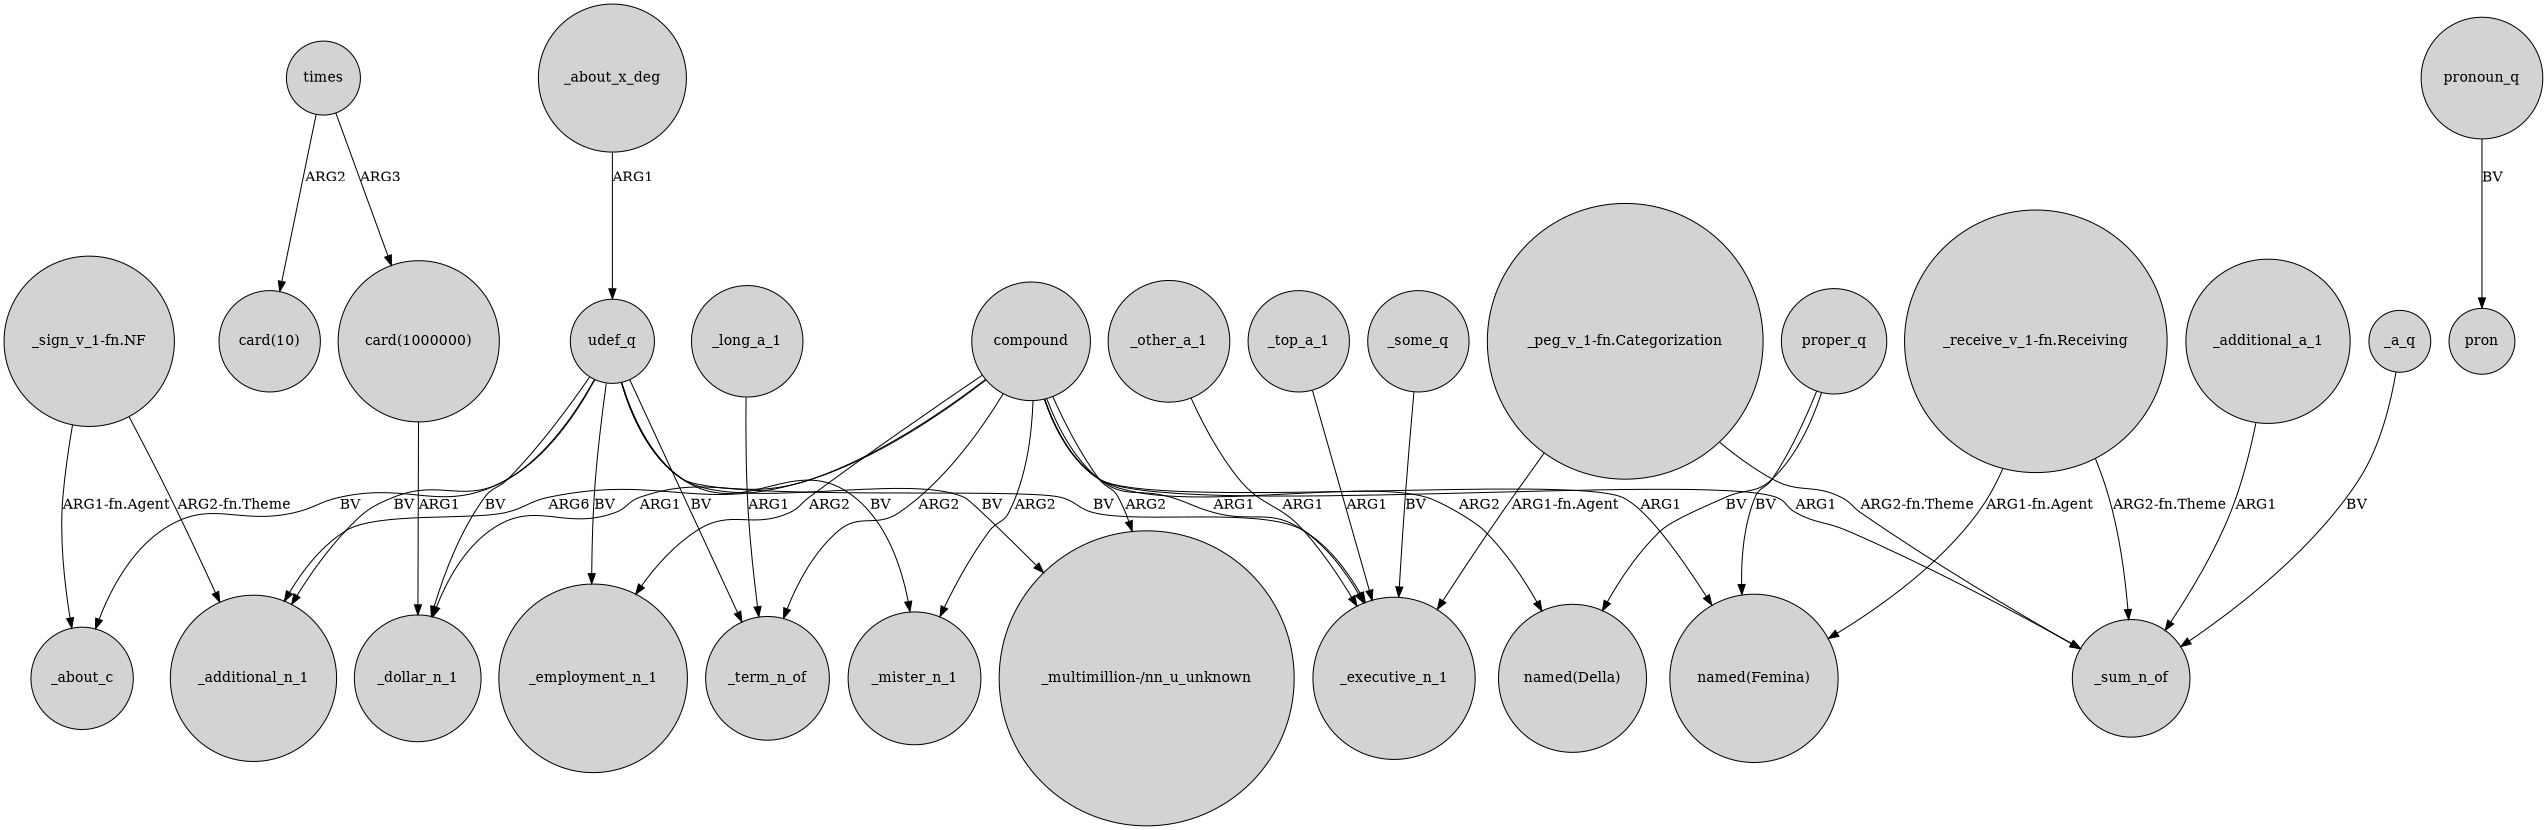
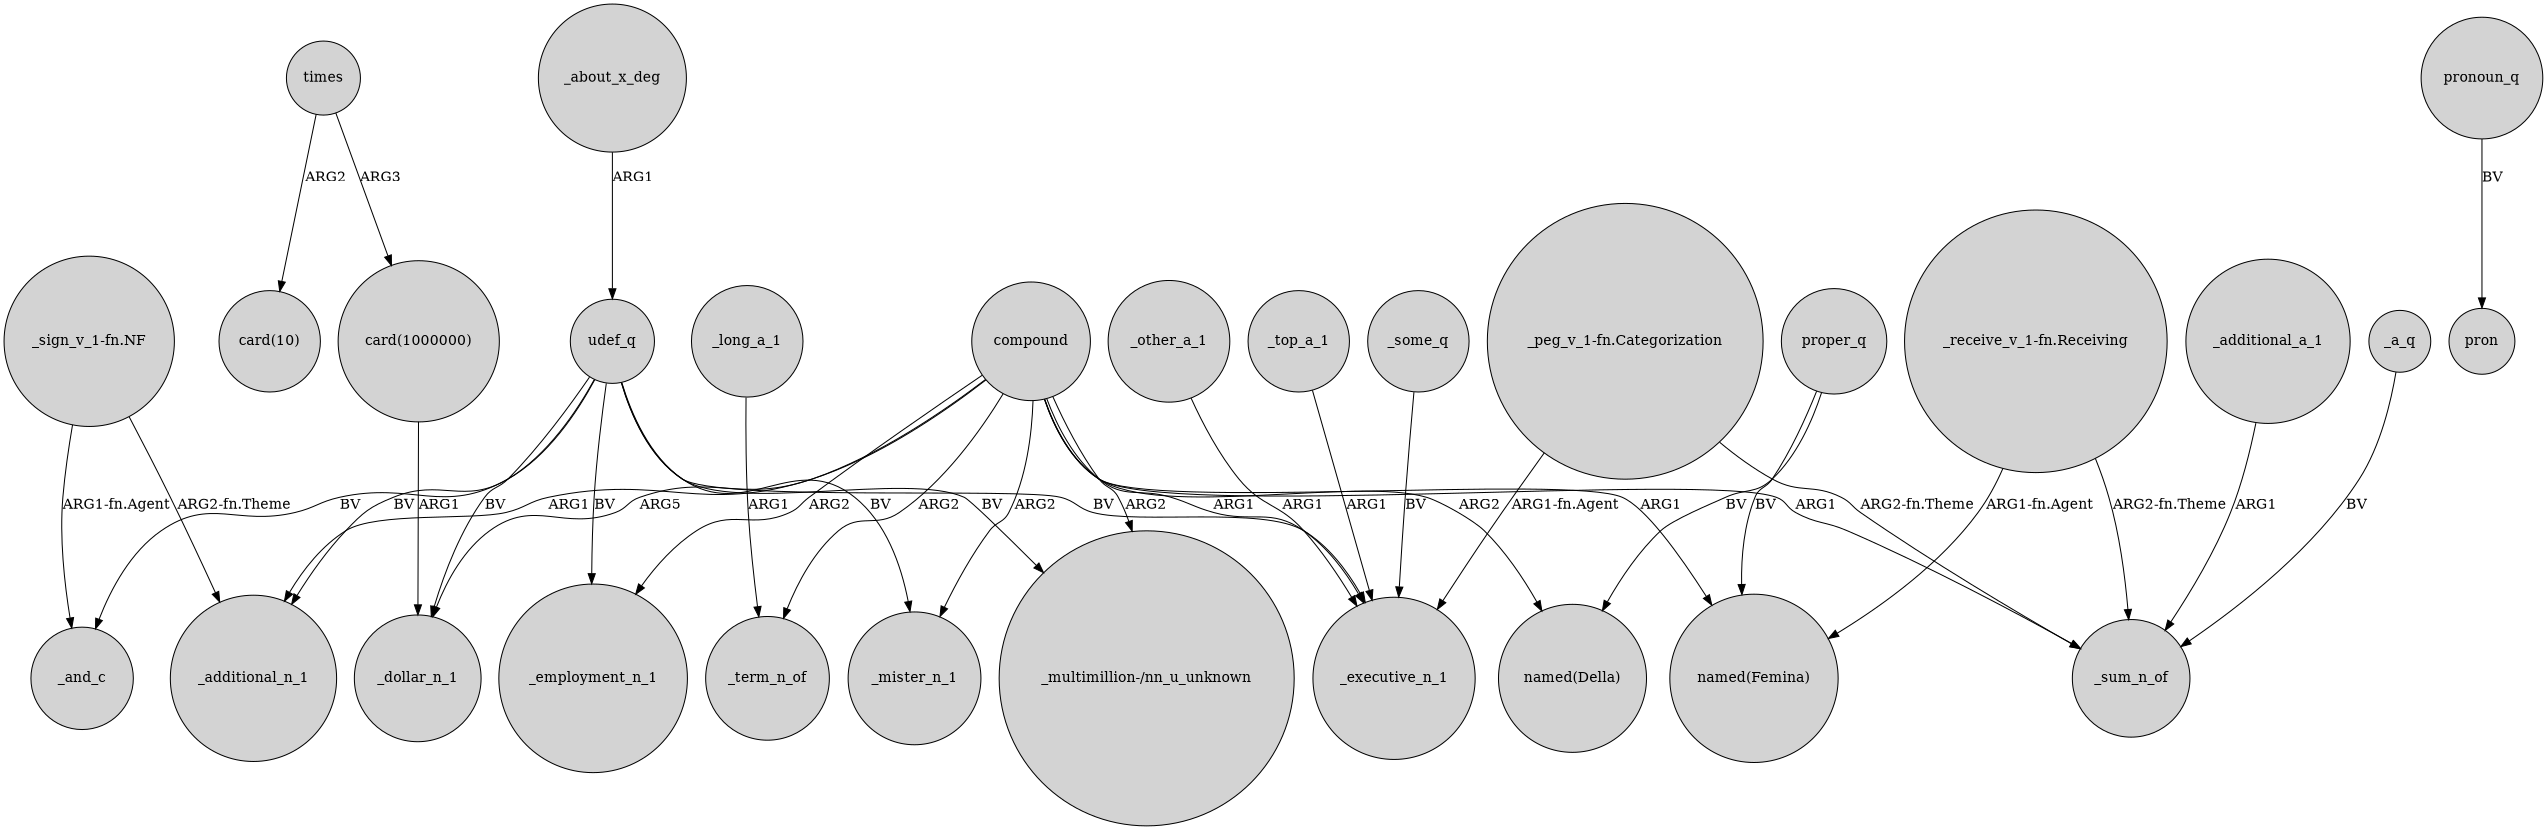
edge "udef_q" -> "_term_n_of": removed, label "BV"
edge "compound" -> "_additional_n_1": label "ARG6" -> "ARG1"
edge "compound" -> "_dollar_n_1": label "ARG1" -> "ARG5"
node "_about_c": label "_about_c" -> "_and_c"
